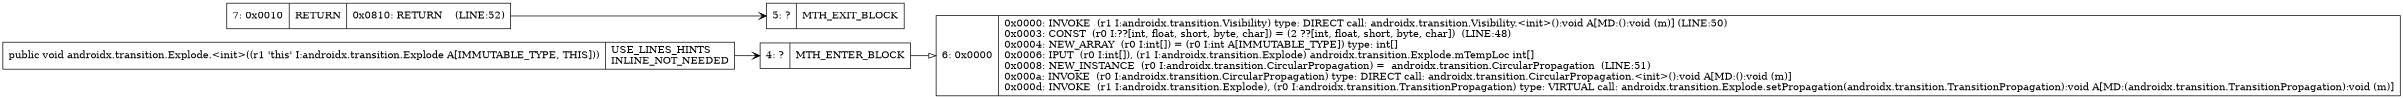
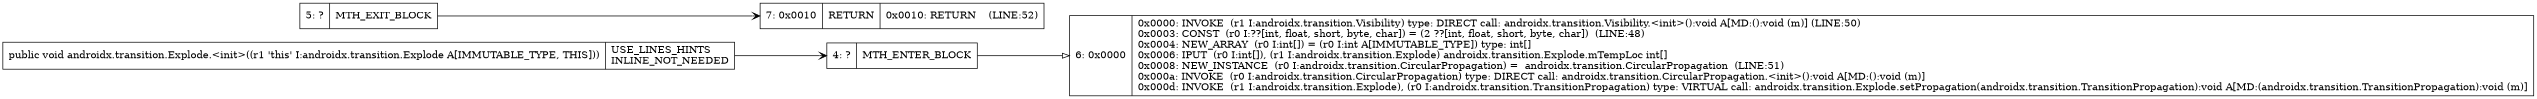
node "7: 0x0010": text "0x0810: RETURN    (LINE:52)" -> "0x0010: RETURN    (LINE:52)"
edge "7: 0x0010" -> "5: ?": reversed
